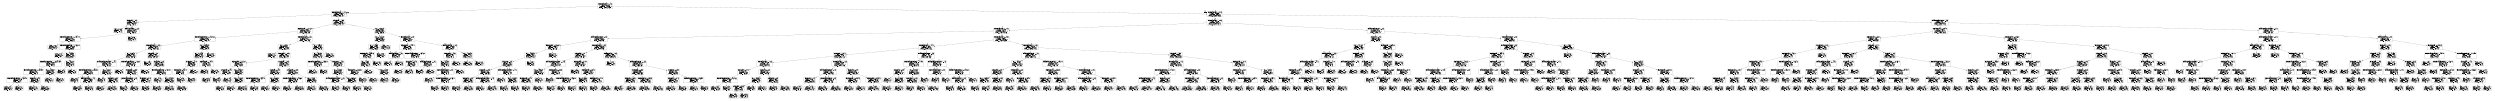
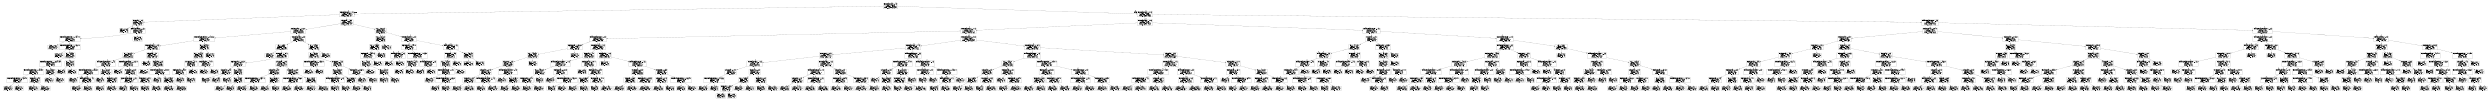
node "gini = 0.407 samples = 546 value = [391, 155]": removed
node "gini = 0.45 samples = 108 value = [71, 37]": added
